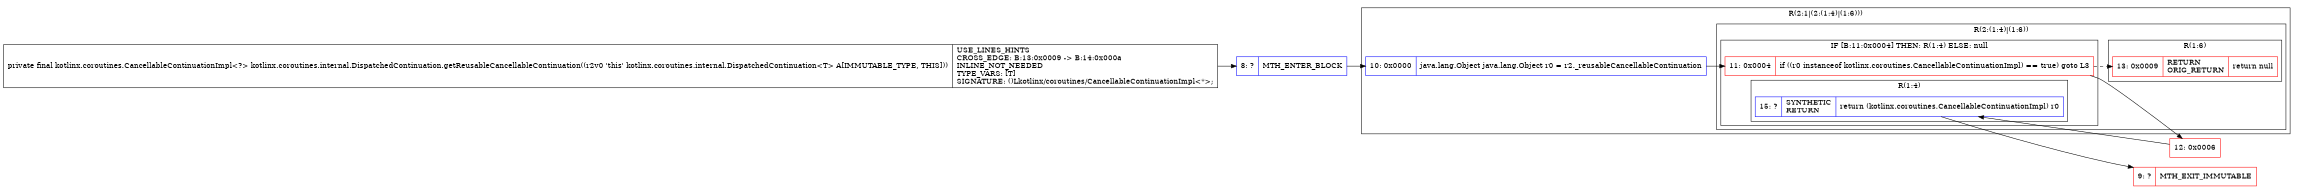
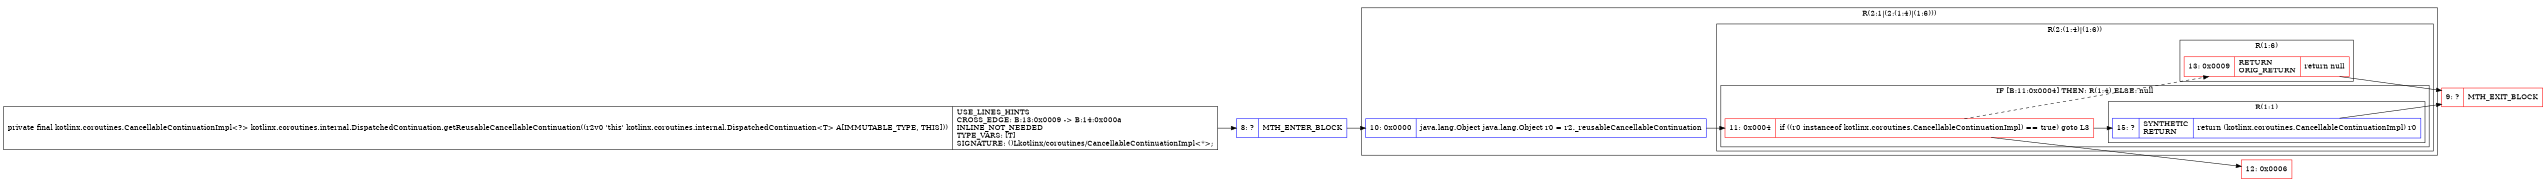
edge "13: 0x0009" -> "9: ?": added
cluster "R(1:4)": label "R(1:4)" -> "R(1:1)"
edge "12: 0x0006" -> "15: ?": now "11: 0x0004" -> "15: ?"
node "9: ?": text "MTH_EXIT_IMMUTABLE" -> "MTH_EXIT_BLOCK"
